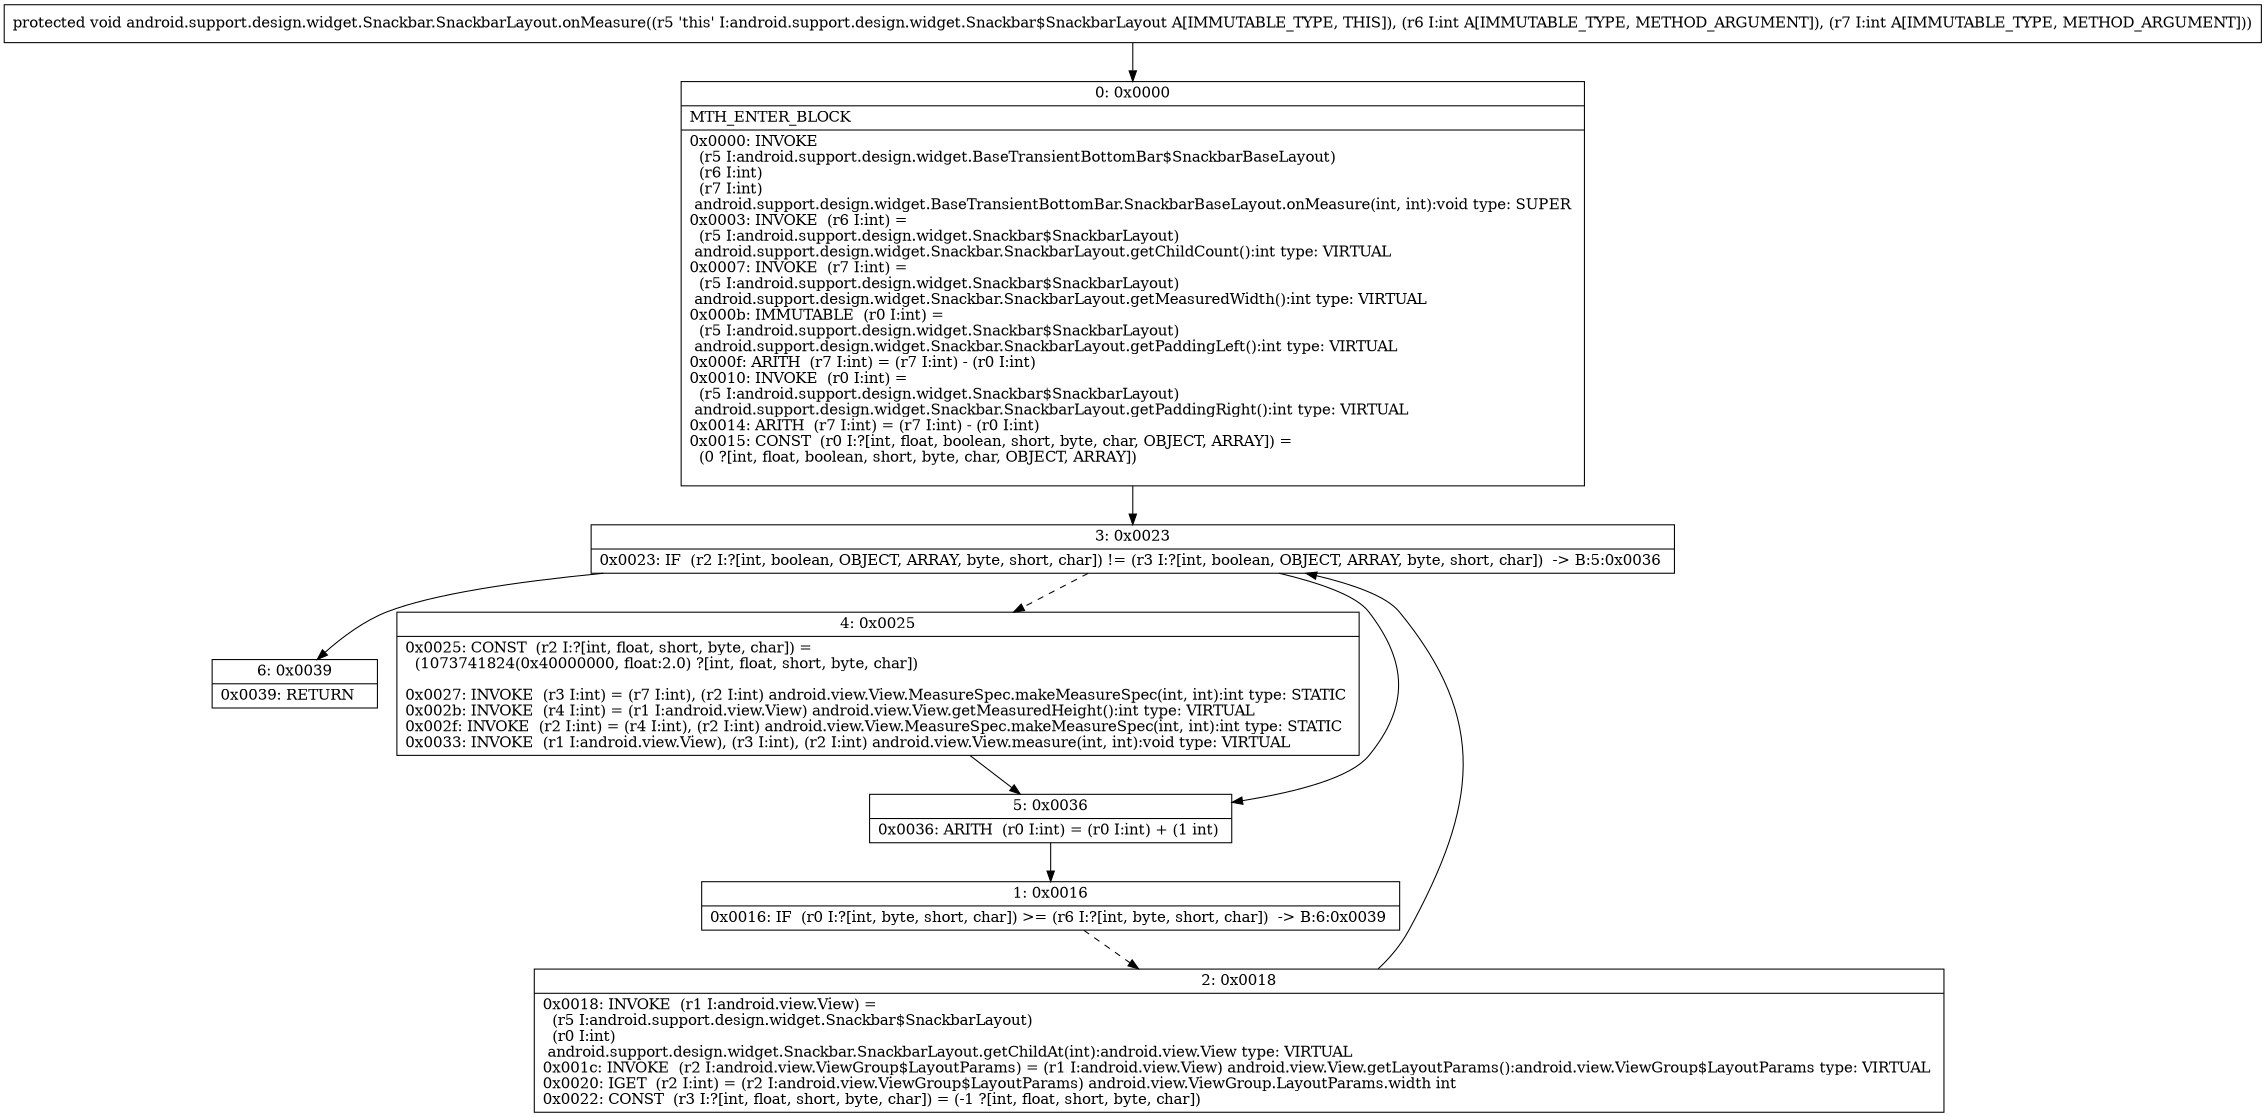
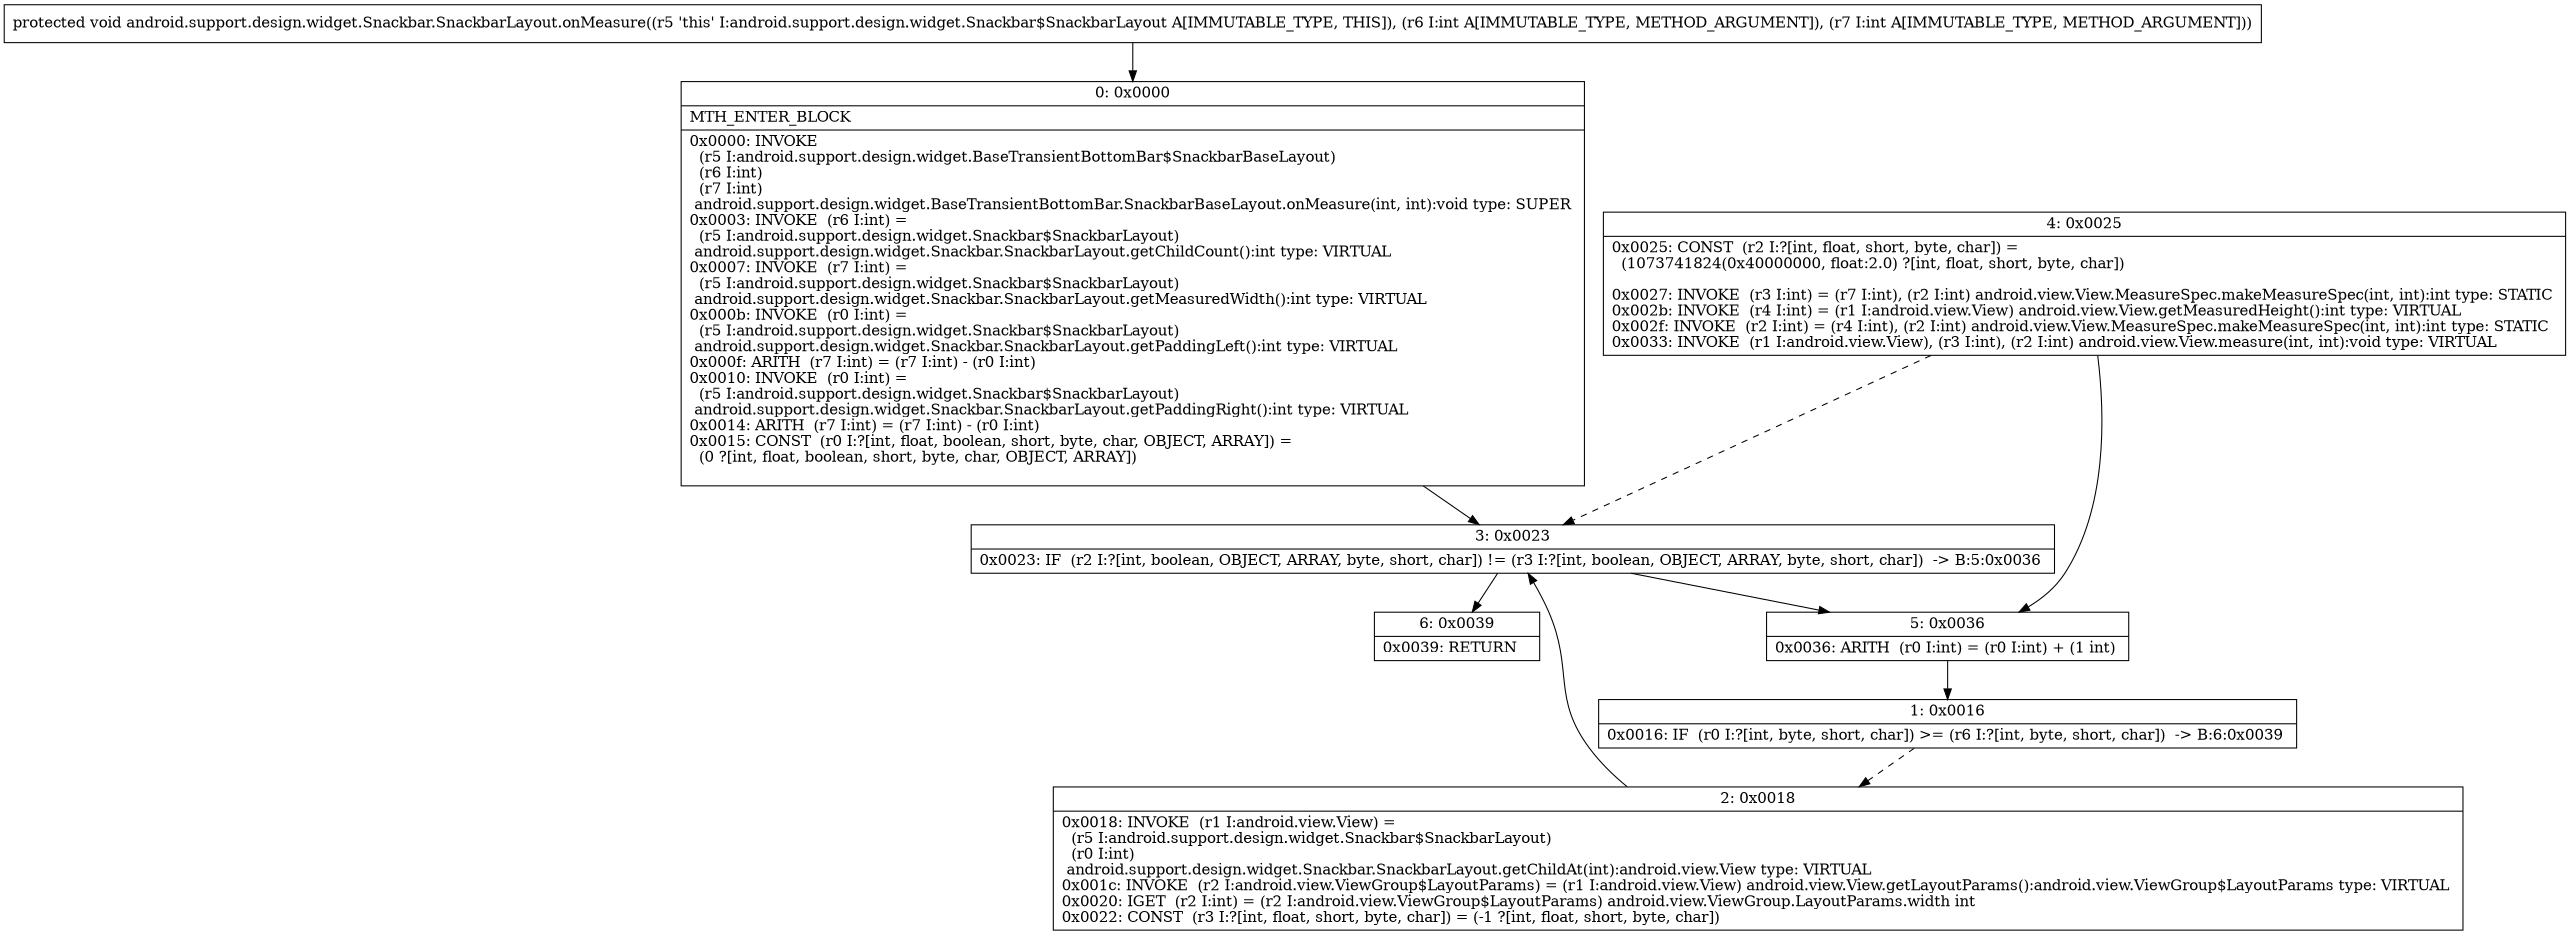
node "0: 0x0000": text "0x000b: IMMUTABLE  (r0 I:int) =" -> "0x000b: INVOKE  (r0 I:int) ="
edge "3: 0x0023" -> "4: 0x0025": reversed
